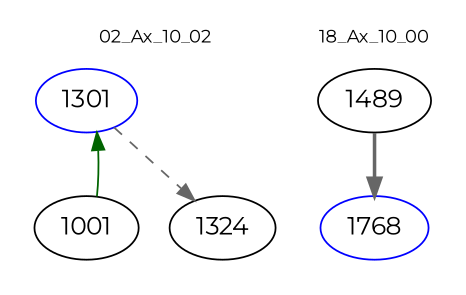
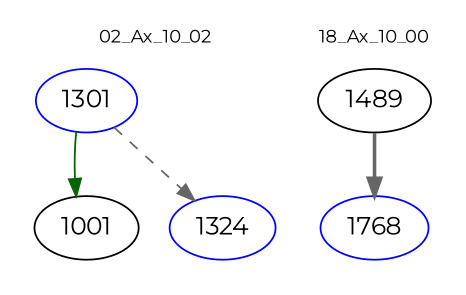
edge "1001" -> "1301": reversed
node "1324": color black -> blue
